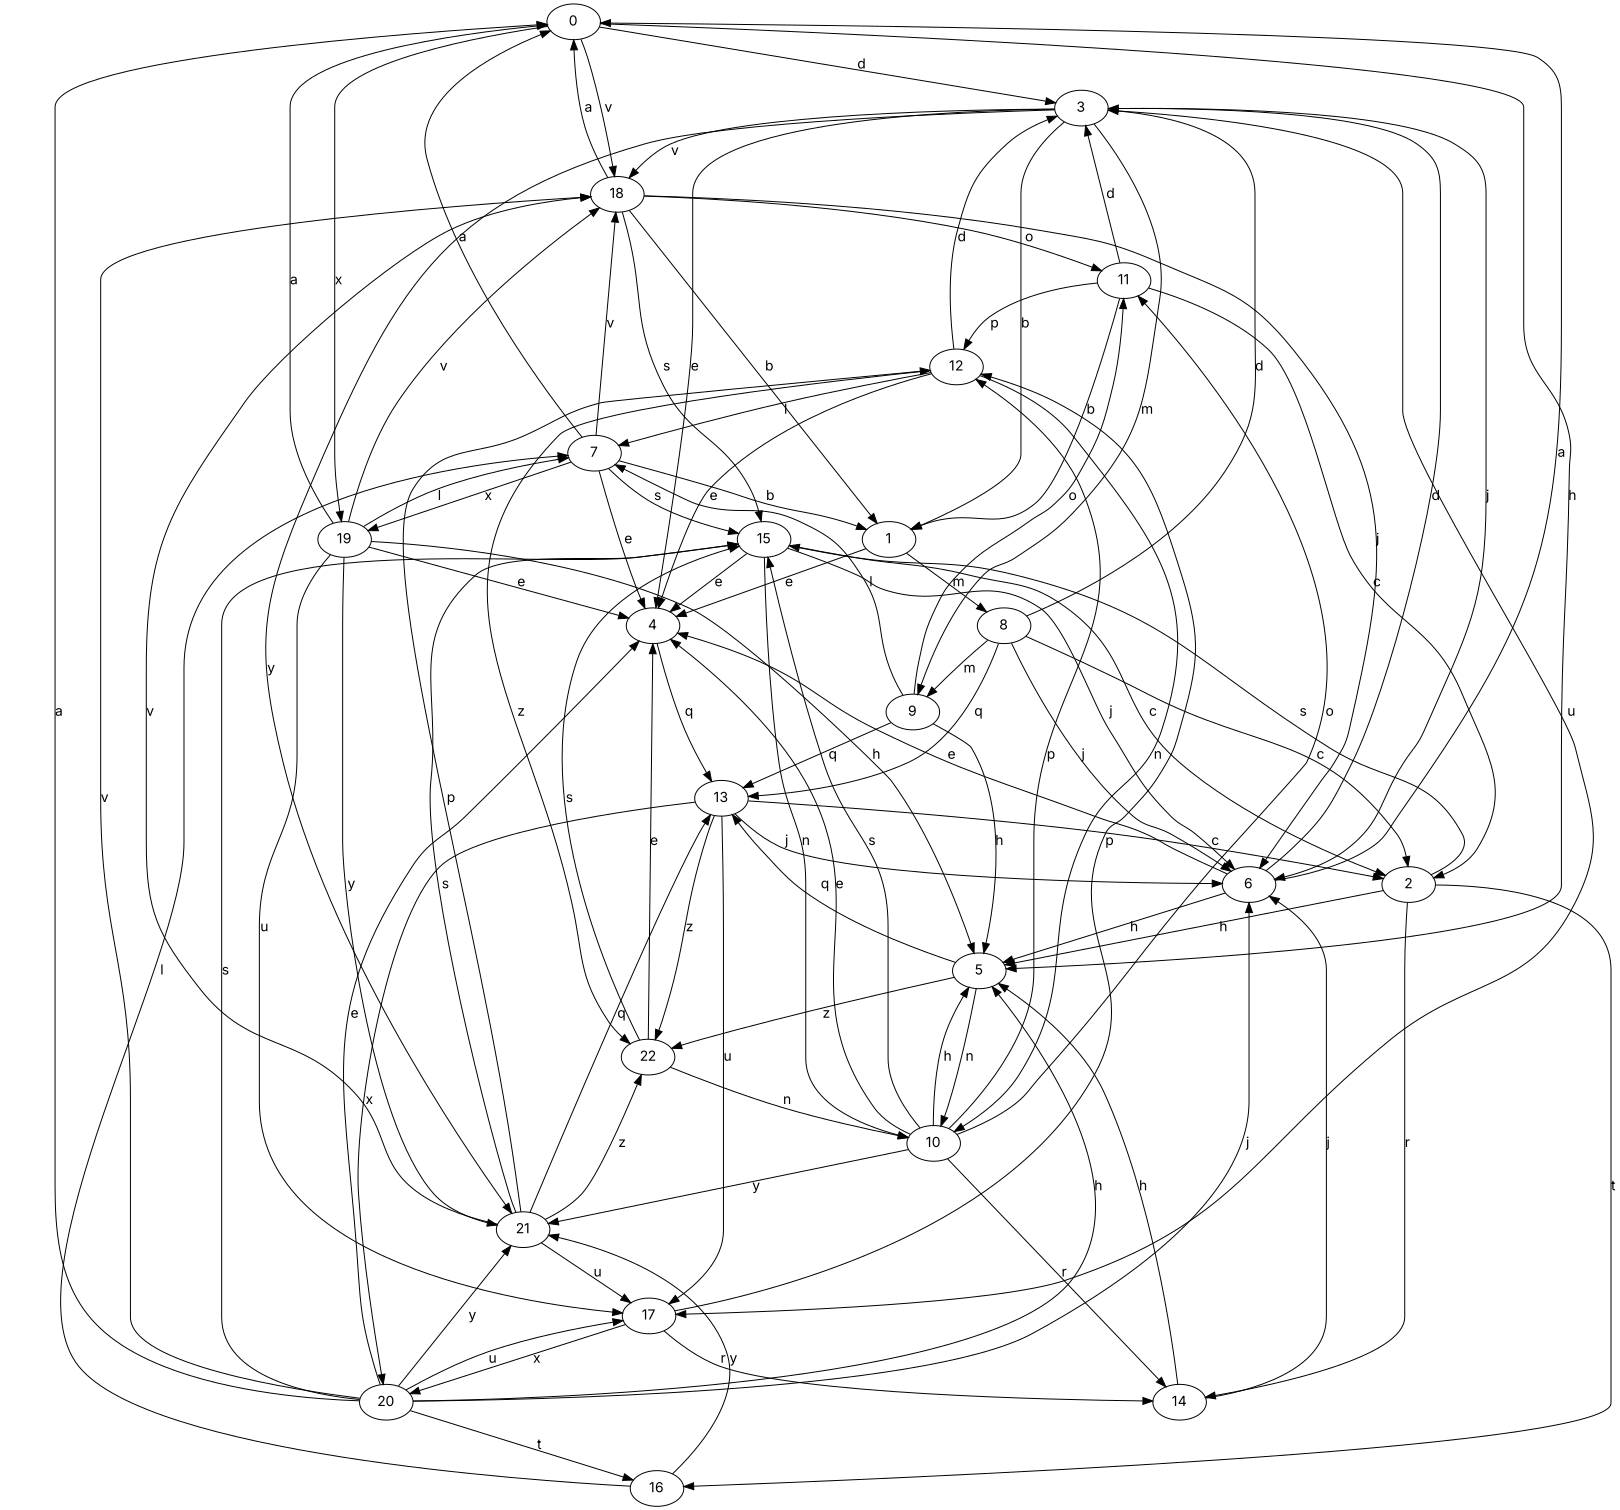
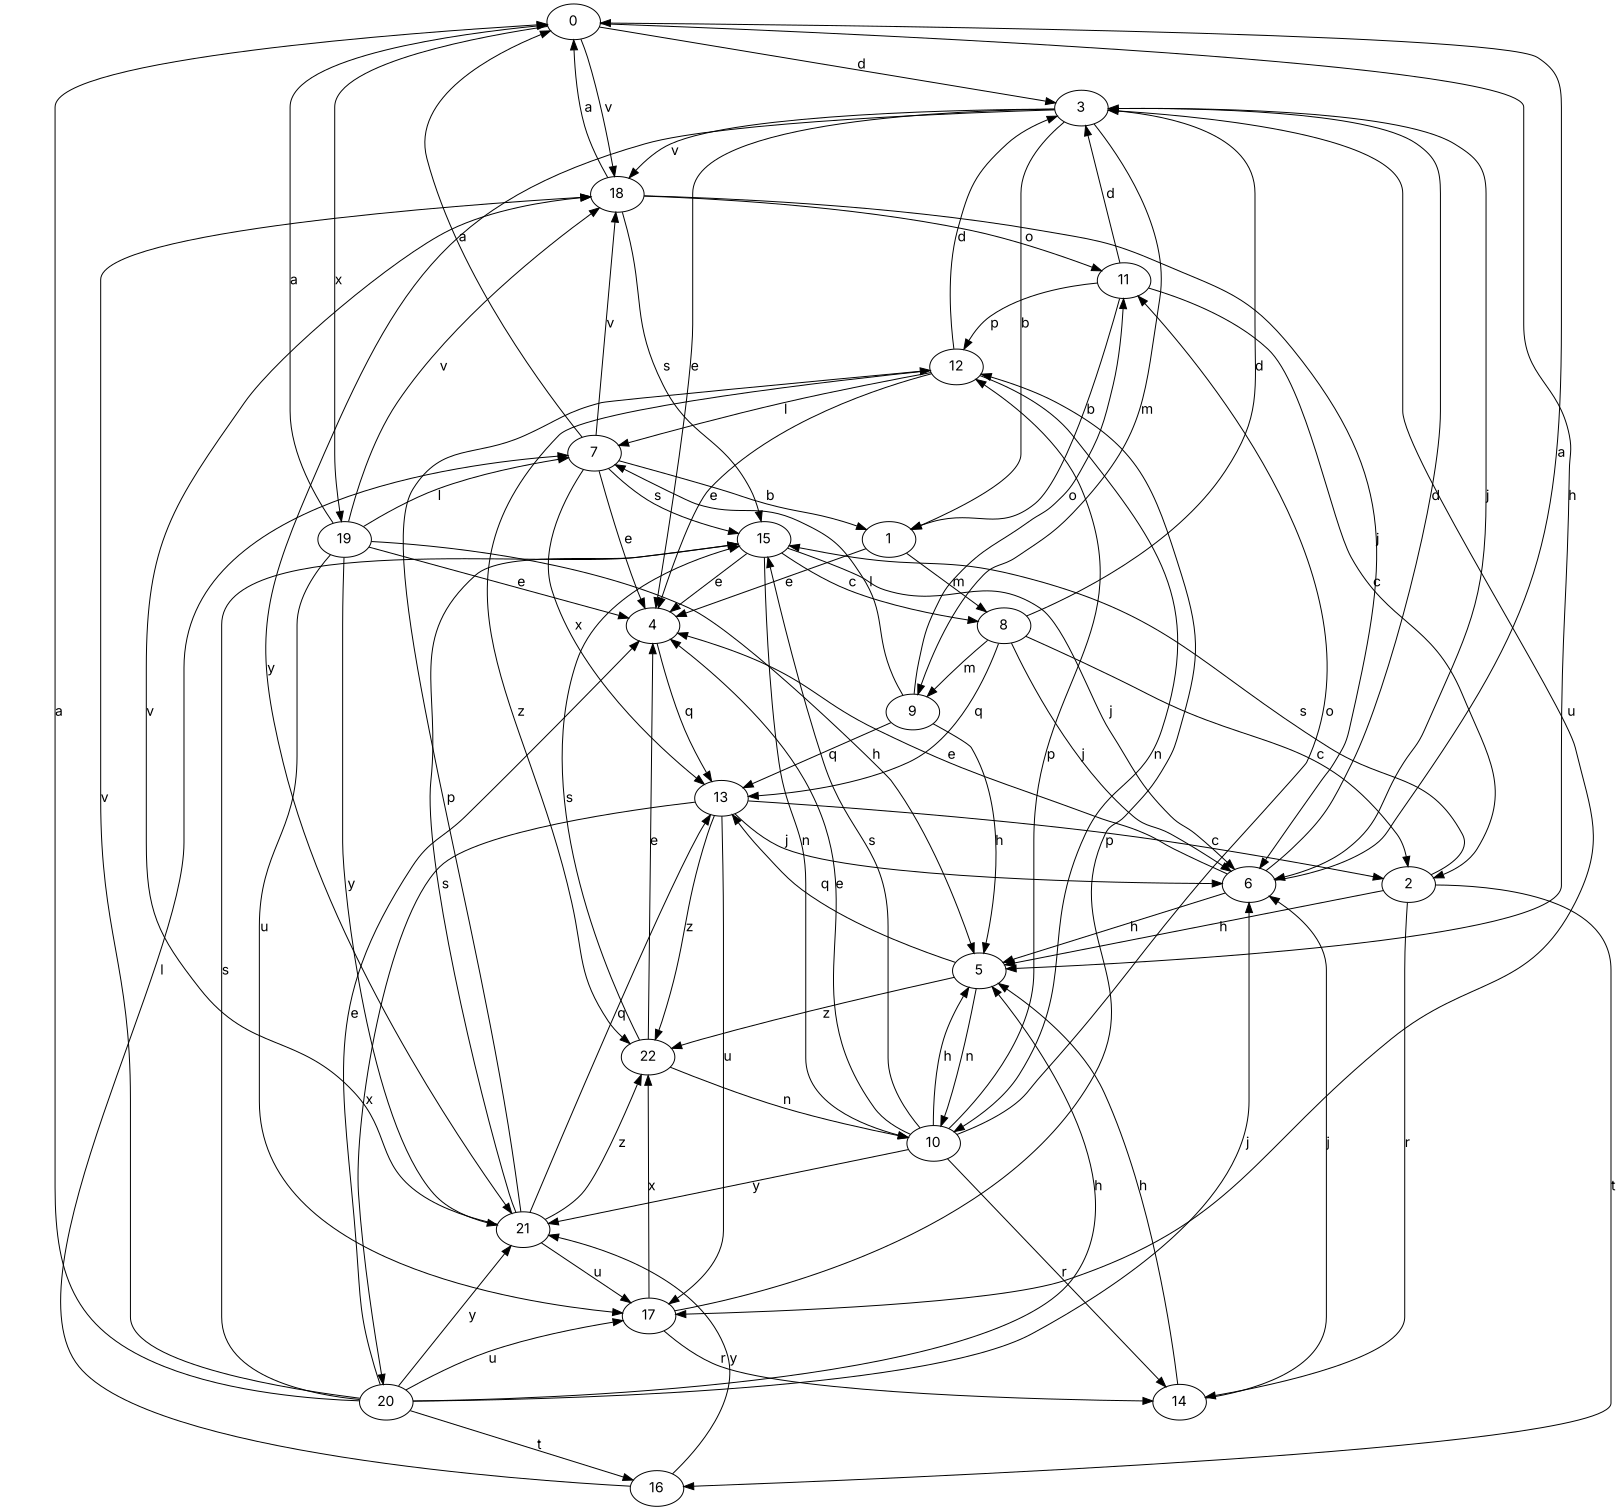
edge "18" -> "1": removed, label "b"
edge "7" -> "19": now "7" -> "13"
edge "15" -> "2": now "15" -> "8"
edge "17" -> "20": now "17" -> "22"
